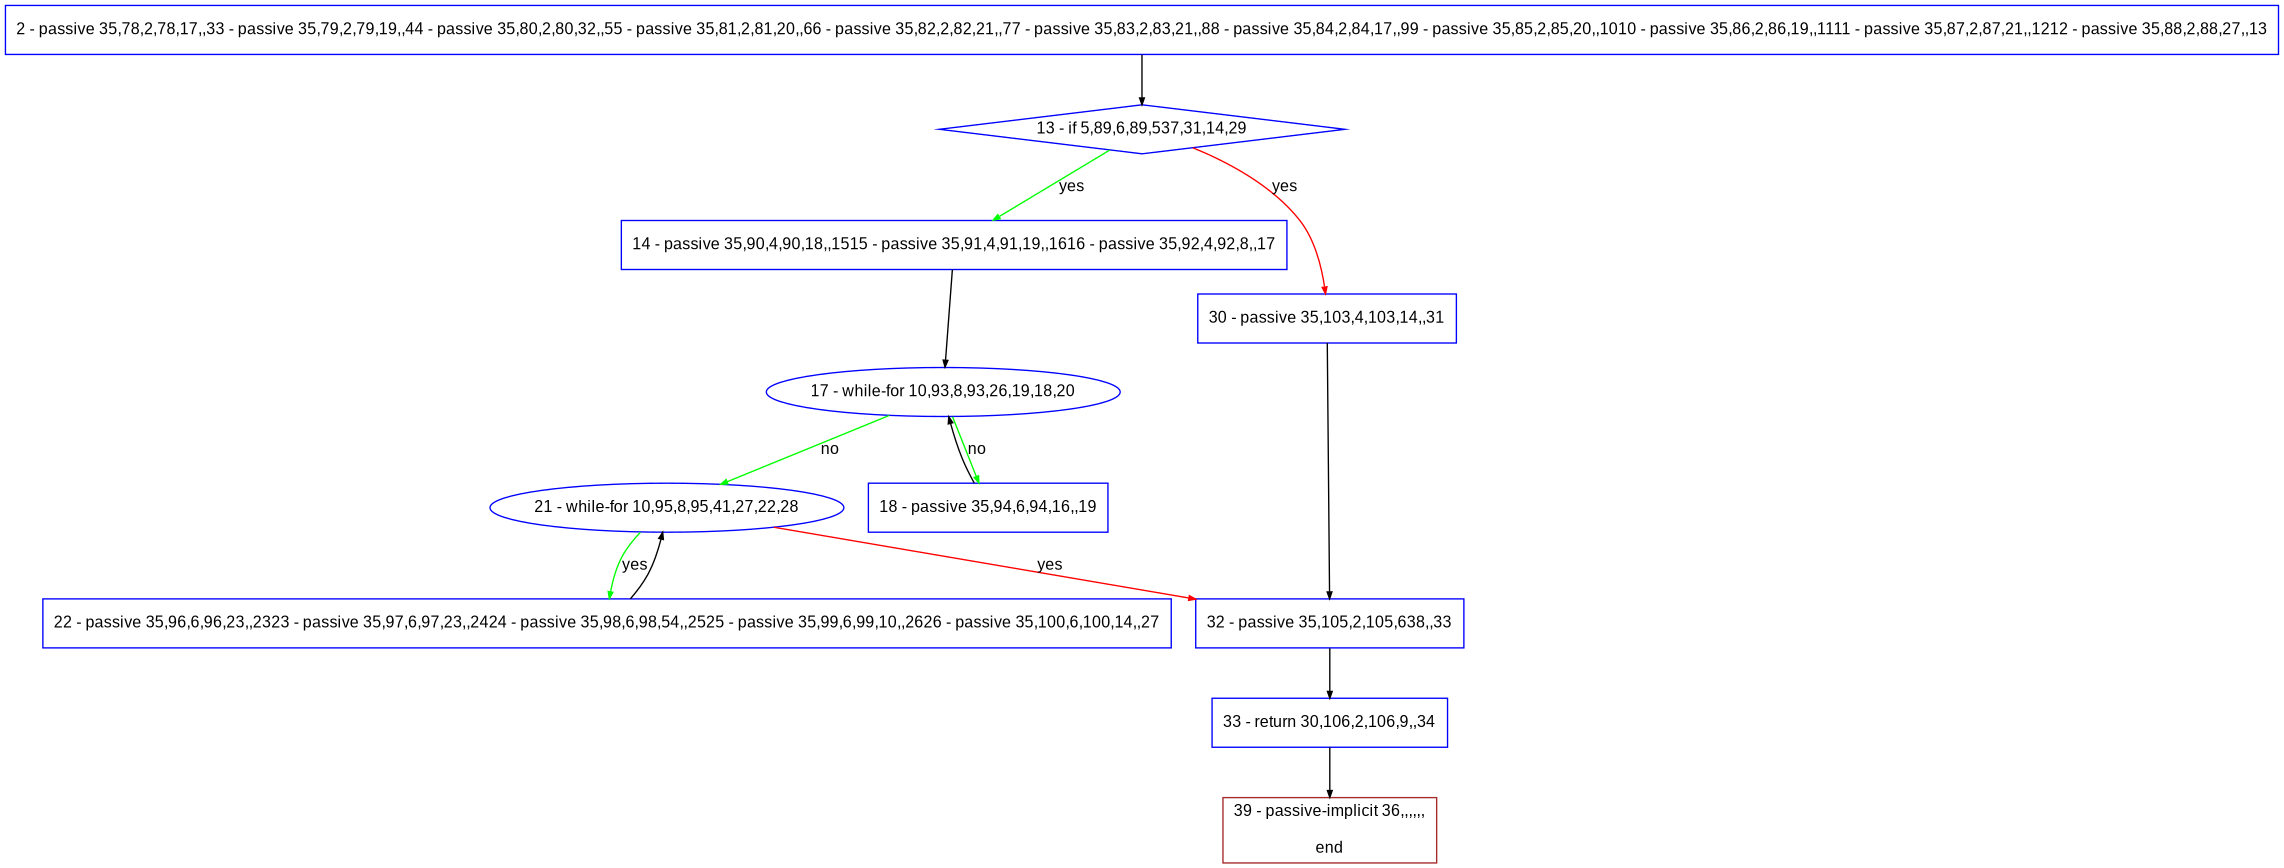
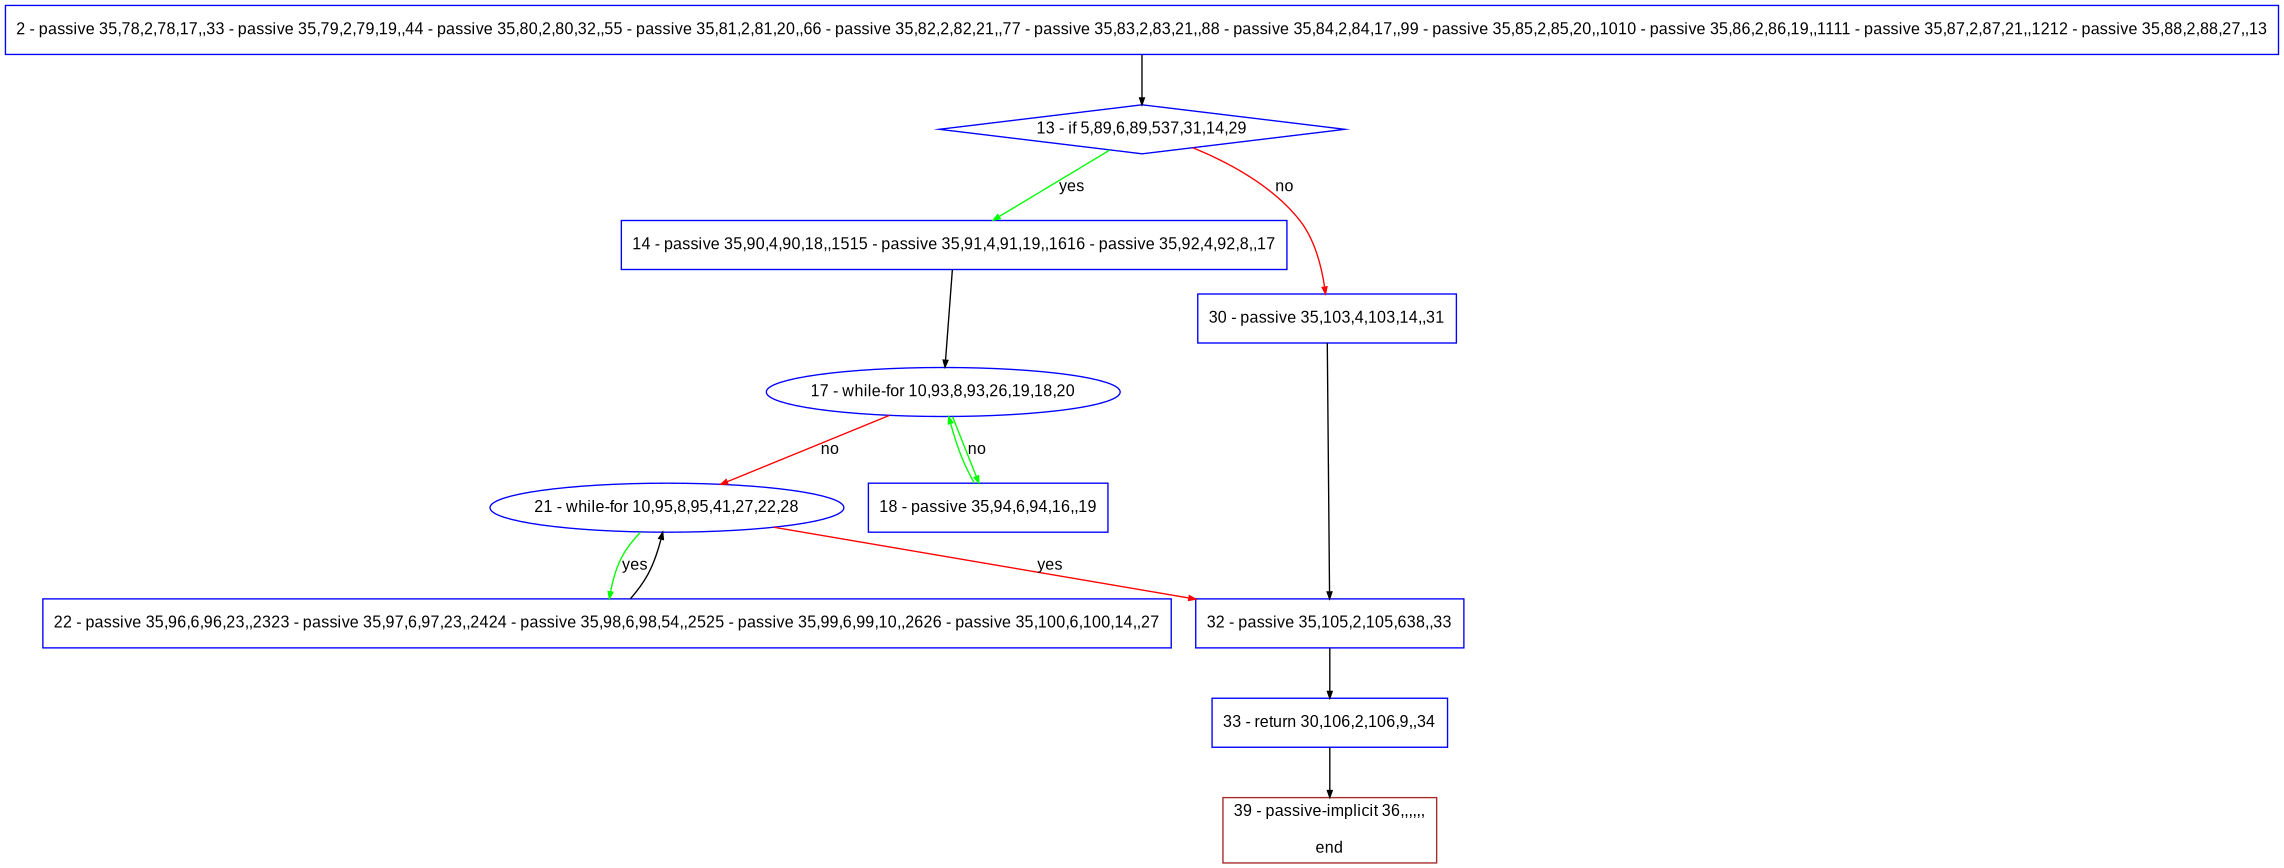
edge "13 - if 5,89,6,89,537,31,14,29" -> "30 - passive 35,103,4,103,14,,31": label "yes" -> "no"
edge "17 - while-for 10,93,8,93,26,19,18,20" -> "21 - while-for 10,95,8,95,41,27,22,28": color #00ff00 -> #ff0000
edge "18 - passive 35,94,6,94,16,,19" -> "17 - while-for 10,93,8,93,26,19,18,20": color #000000 -> #00ff00
